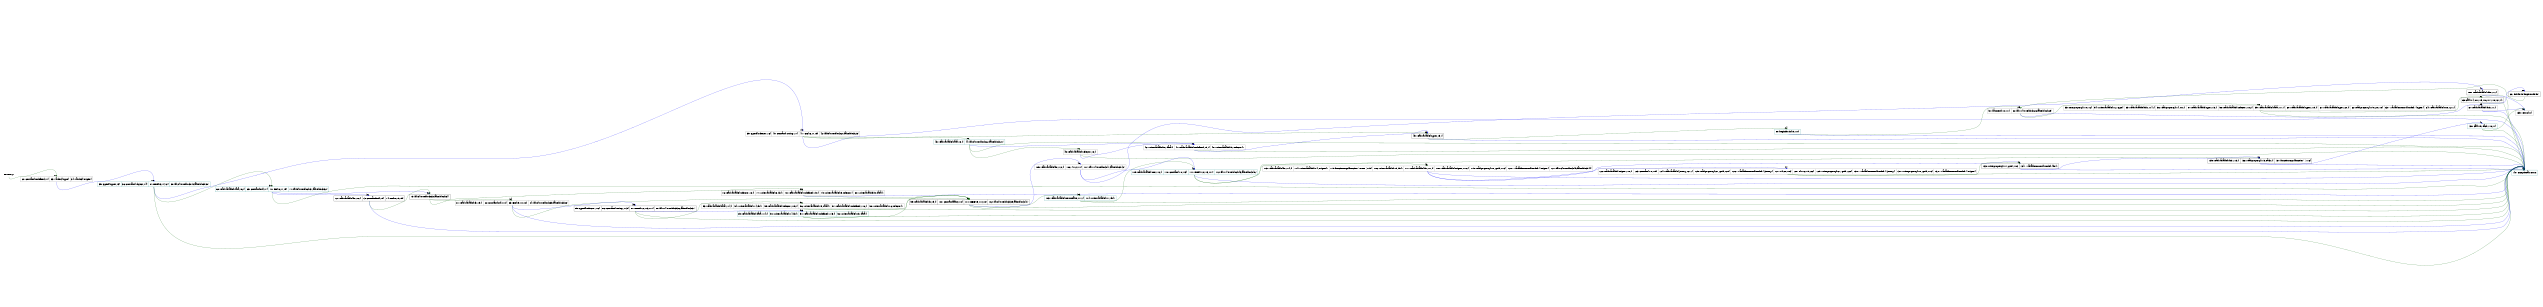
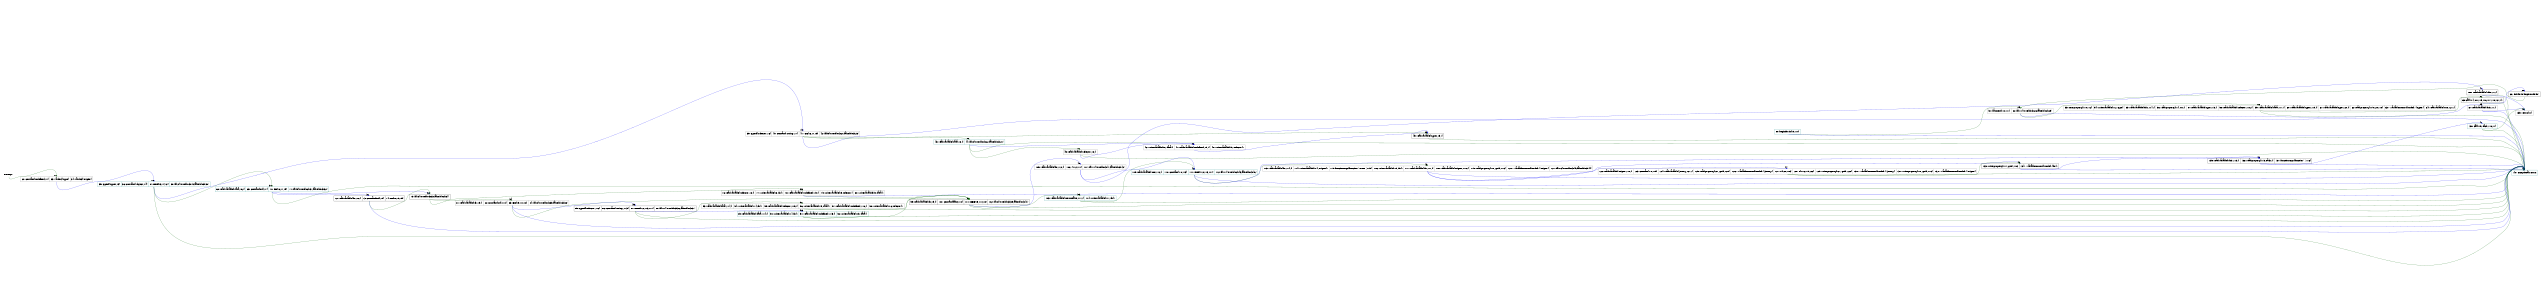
edge "49: read-variable['types',v9,-]" -> "50: begin-for-in[v9,v10]": removed
edge "49: read-variable['types',v9,-]" -> "140: exceptional-return": color blue -> darkgreen
edge "46: write-variable[v8,'data']*" -> "140: exceptional-return": removed
edge "109: read-variable['one',v12,-]" -> "135: read-variable['this',v15,-]": color darkgreen -> blue
node "BB_entry1": label "BB_entry1" -> "BB_expr1"
